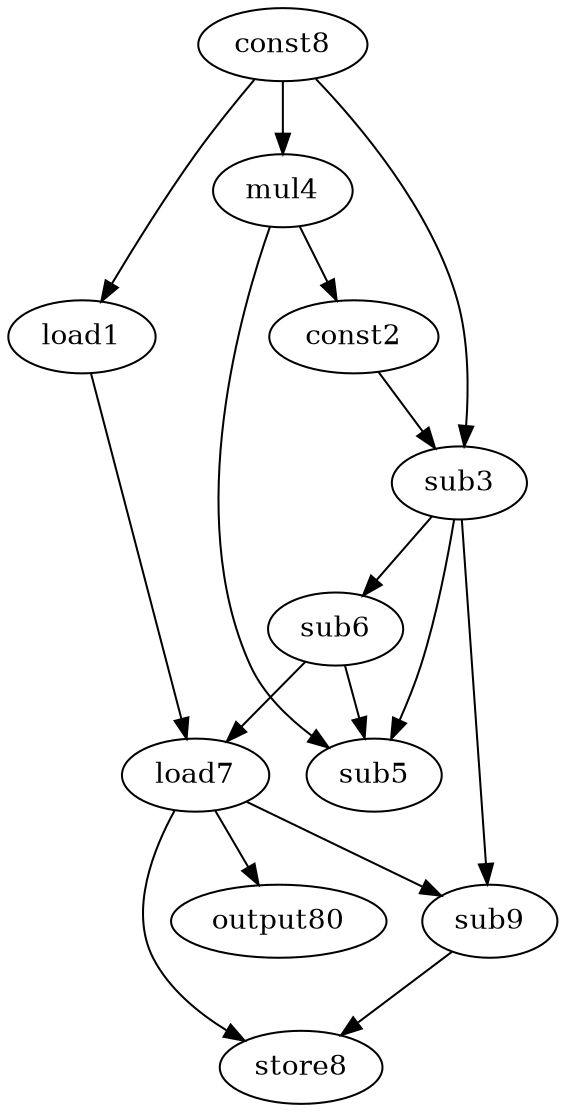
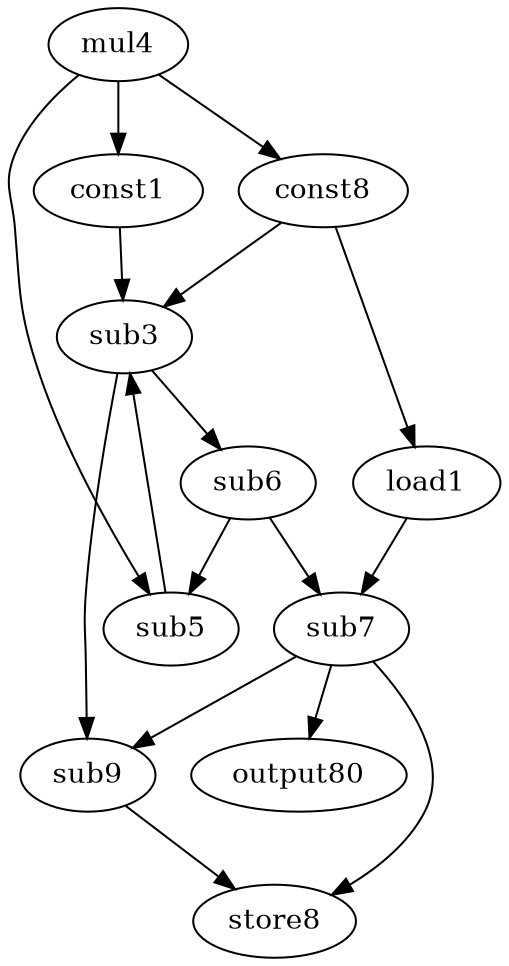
edge "const8" -> "mul4": reversed
node "const2": label "const2" -> "const1"
edge "sub3" -> "sub5": reversed
node "load7": label "load7" -> "sub7"
